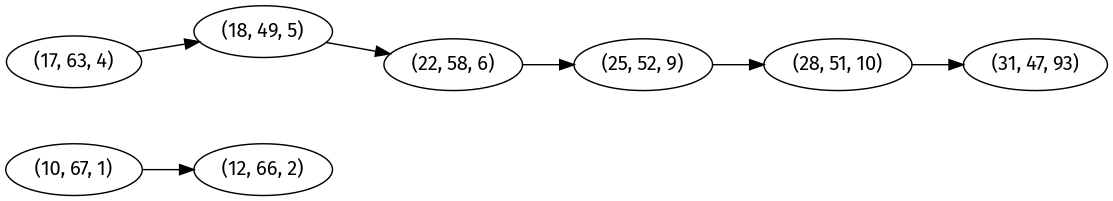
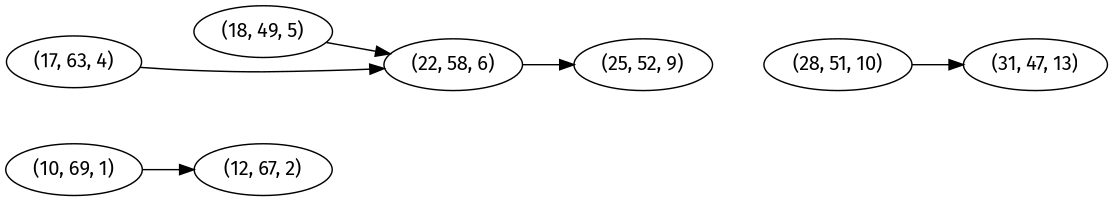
edge "(17, 63, 4)" -> "(18, 49, 5)": now "(17, 63, 4)" -> "(22, 58, 6)"
edge "(25, 52, 9)" -> "(28, 51, 10)": removed
node "(31, 47, 93)": label "(31, 47, 93)" -> "(31, 47, 13)"
node "(10, 67, 1)": label "(10, 67, 1)" -> "(10, 69, 1)"
node "(12, 66, 2)": label "(12, 66, 2)" -> "(12, 67, 2)"
